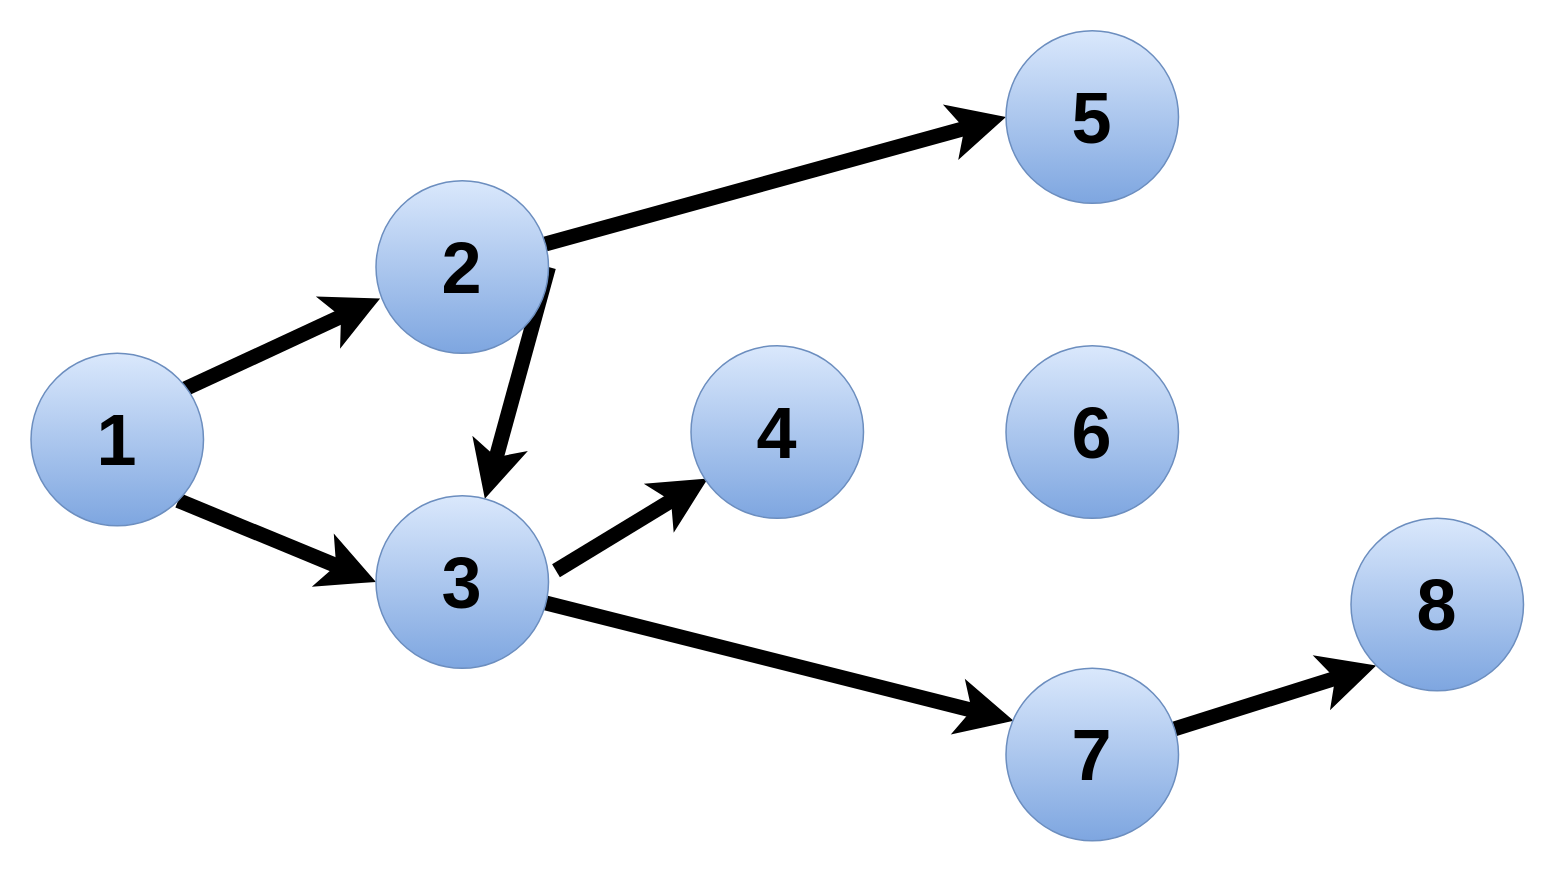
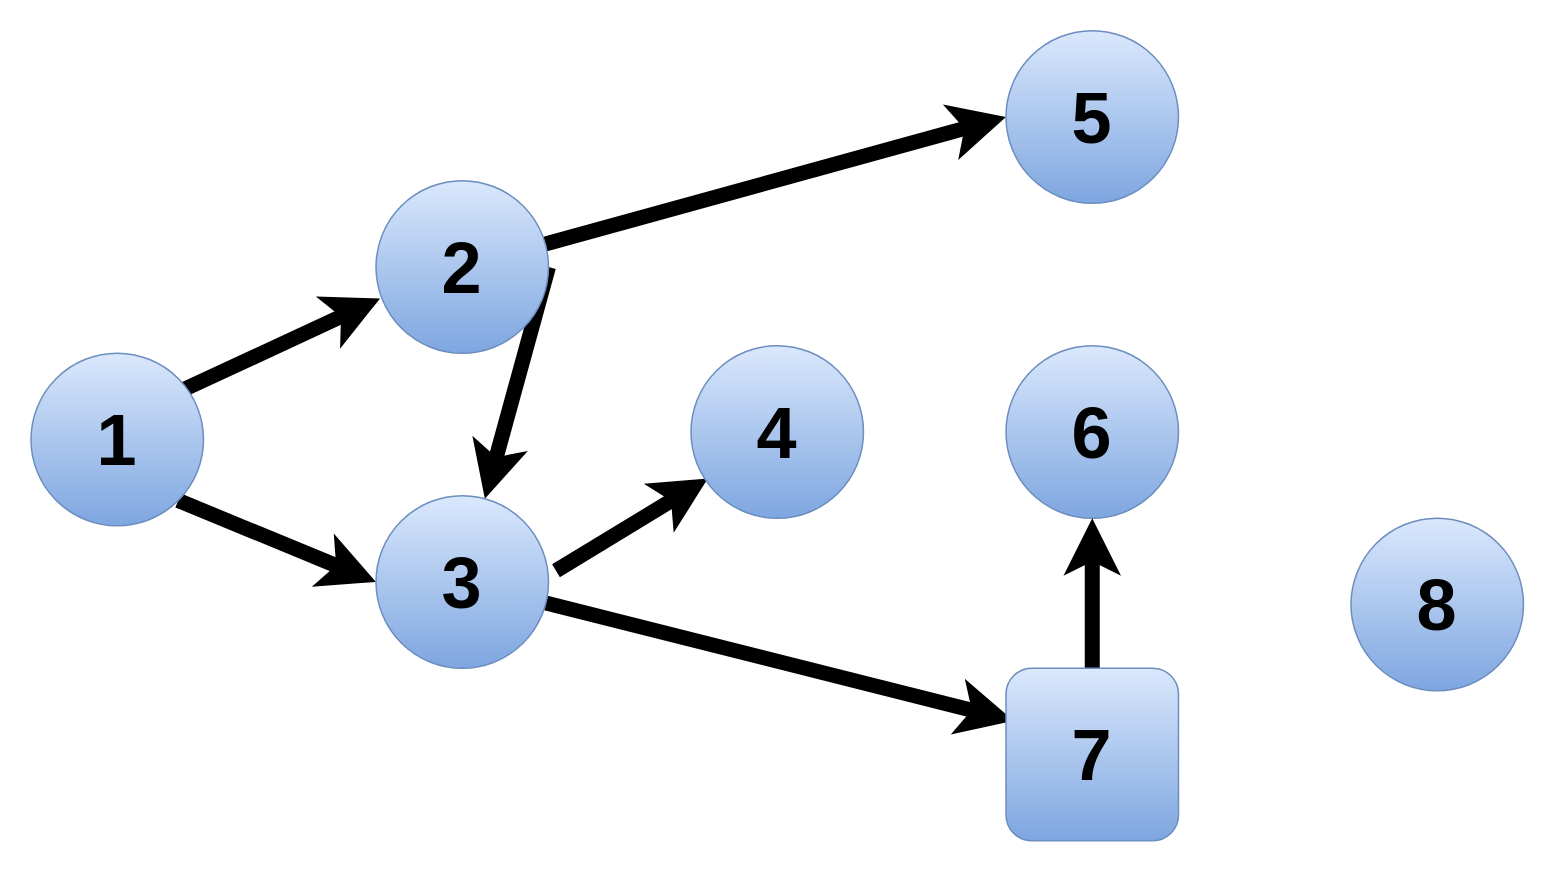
edge "7" -> "8": now "7" -> "6"
node "7": shape ellipse -> rounded rectangle
